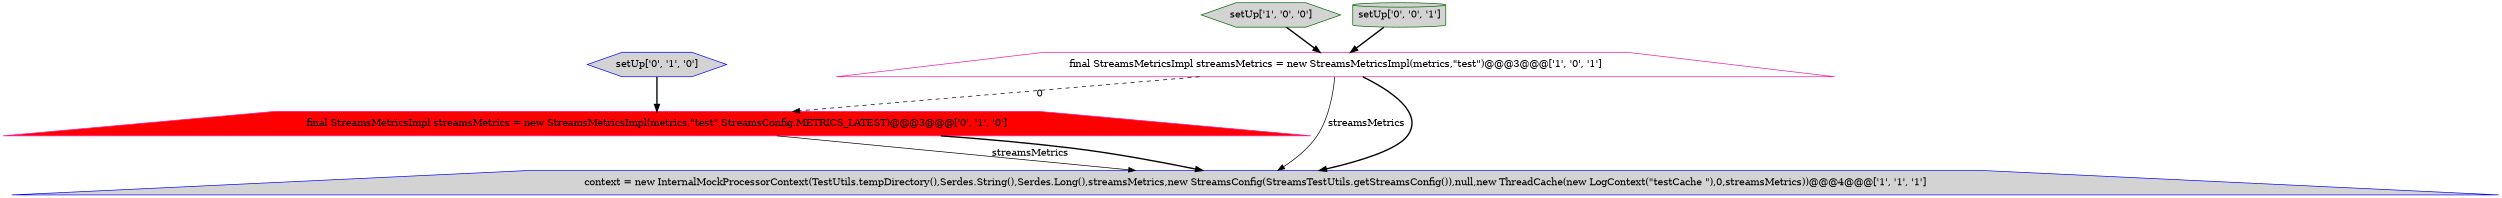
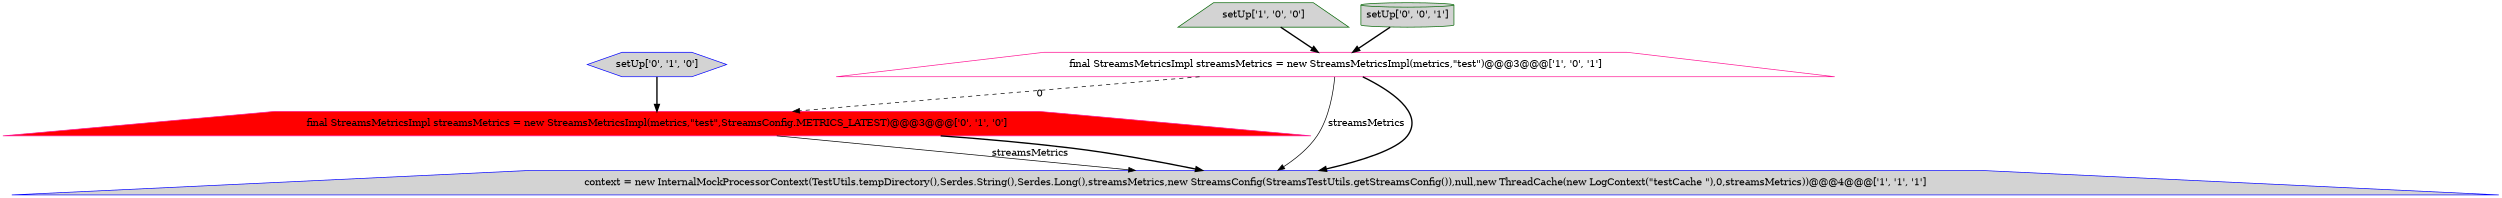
node "setUp['1', '0', '0']": shape hexagon -> trapezium
